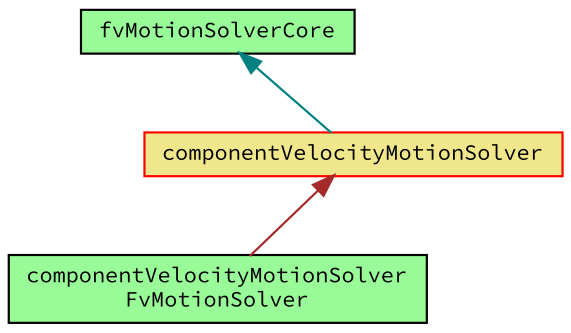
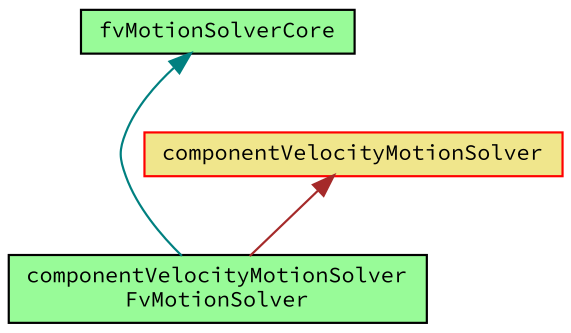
edge "componentVelocityMotionSolver" -> "fvMotionSolverCore": now "componentVelocityMotionSolver FvMotionSolver" -> "fvMotionSolverCore"
